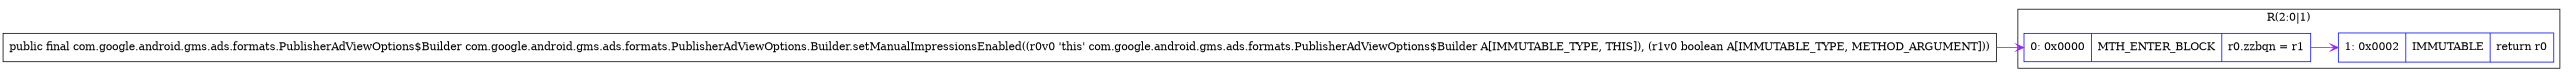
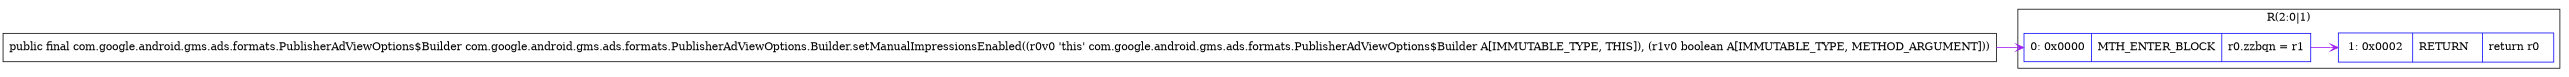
node "1: 0x0002": text "IMMUTABLE" -> "RETURN"
